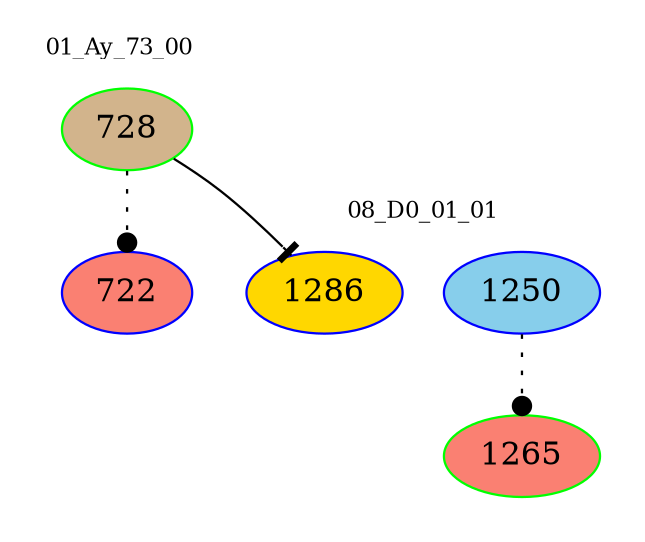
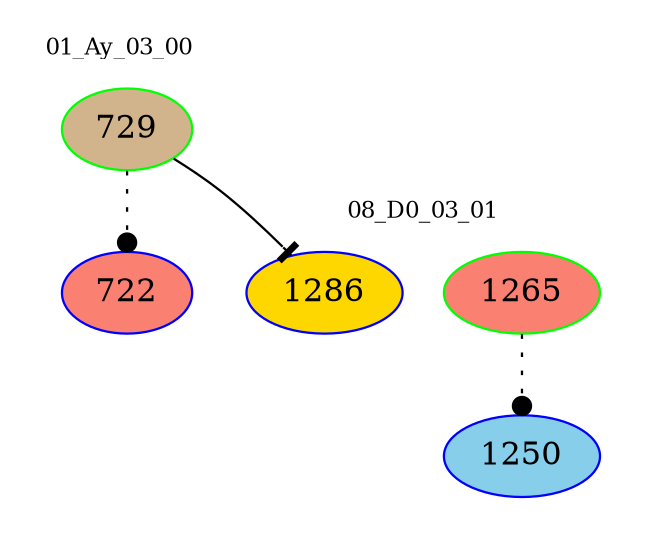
cluster "01_Ay_73_00": label "01_Ay_73_00" -> "01_Ay_03_00"
node "728": label "728" -> "729"
cluster "08_D0_01_01": label "08_D0_01_01" -> "08_D0_03_01"
edge "1250" -> "1265": reversed
